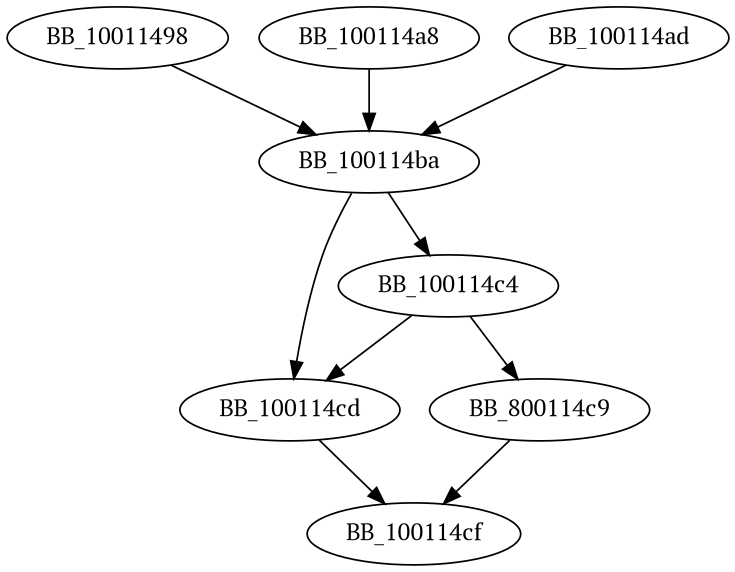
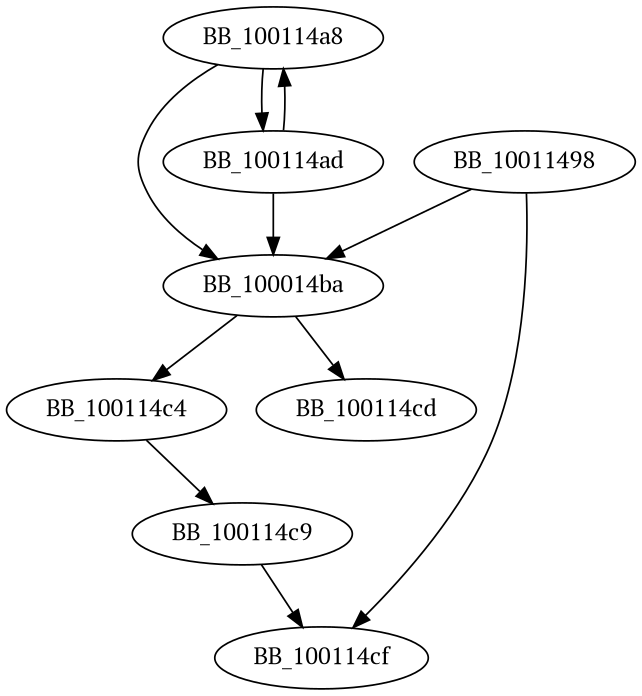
edge "BB_100114a8" -> "BB_100114ad": added
edge "BB_100114ad" -> "BB_100114a8": added
node "BB_100114ba": label "BB_100114ba" -> "BB_100014ba"
edge "BB_100114c4" -> "BB_100114cd": removed
node "BB_800114c9": label "BB_800114c9" -> "BB_100114c9"
edge "BB_100114cd" -> "BB_100114cf": now "BB_10011498" -> "BB_100114cf"
